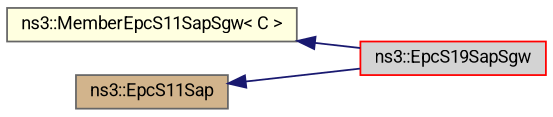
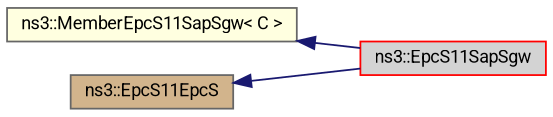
node "ns3::EpcS19SapSgw": label "ns3::EpcS19SapSgw" -> "ns3::EpcS11SapSgw"
node "ns3::EpcS11Sap": label "ns3::EpcS11Sap" -> "ns3::EpcS11EpcS"
